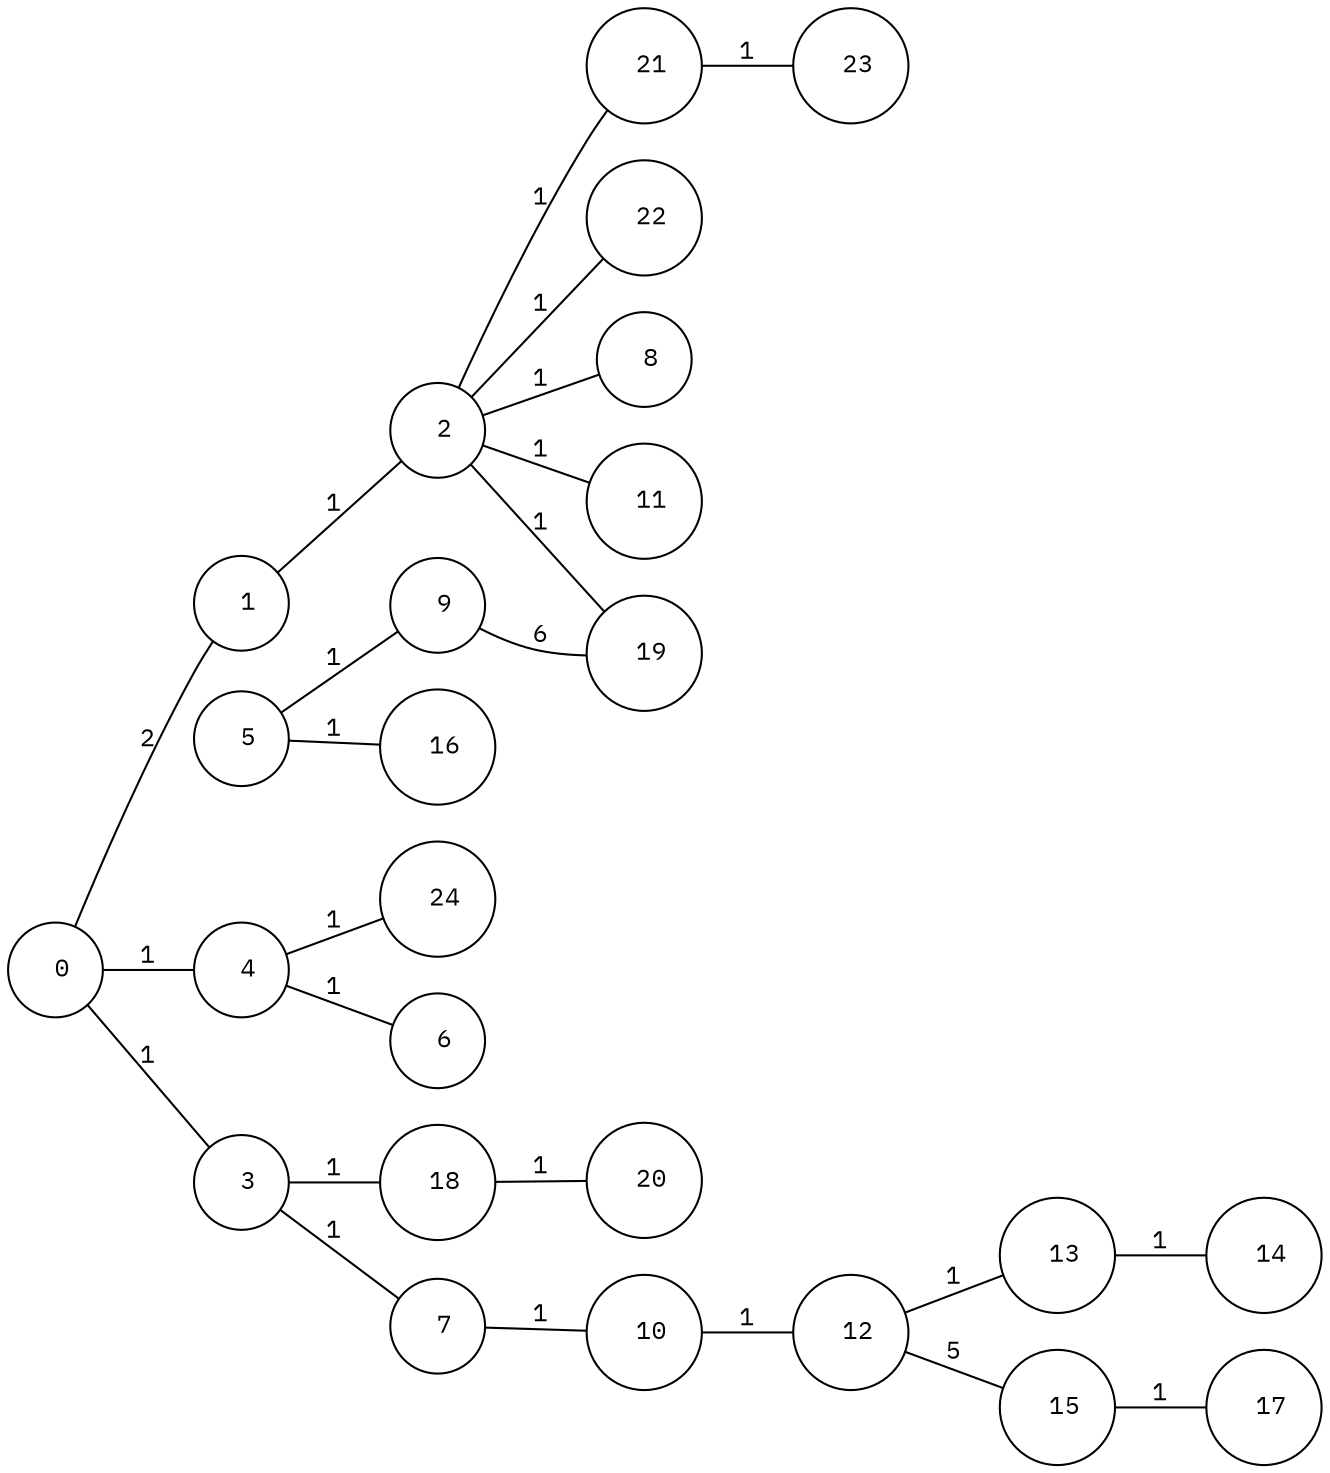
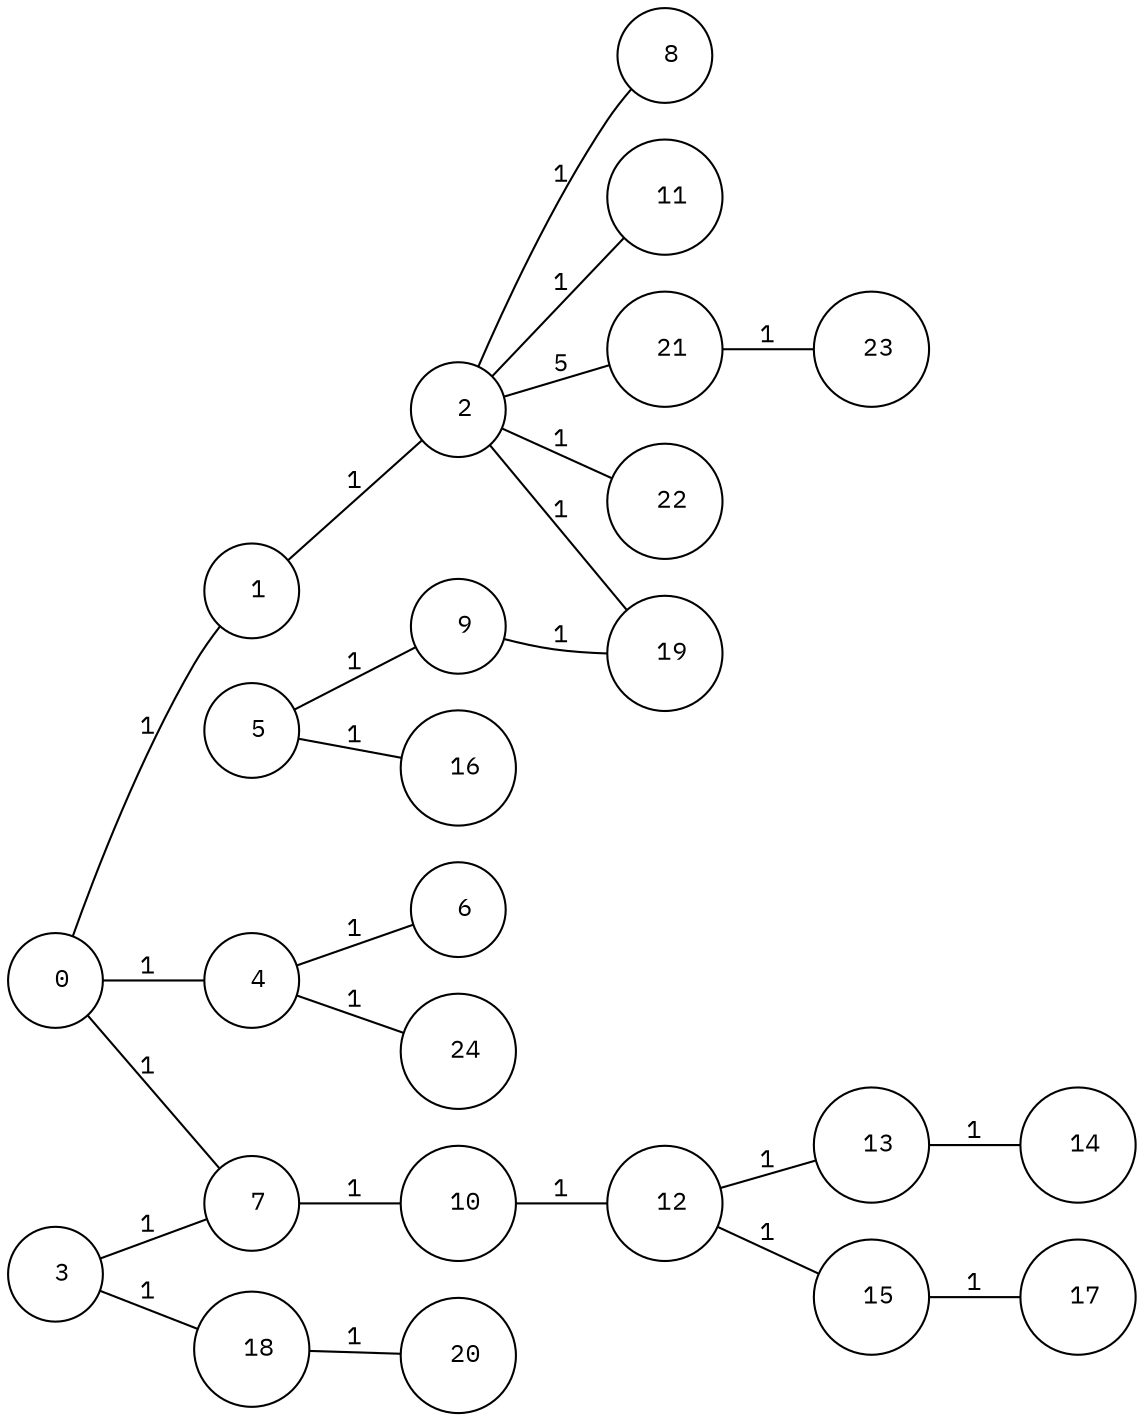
edge "21" -- "2": label "1" -> "5"
edge "9" -- "19": label "6" -> "1"
edge "1" -- "0": label "2" -> "1"
edge "0" -- "3": now "0" -- "7"
edge "12" -- "15": label "5" -> "1"
